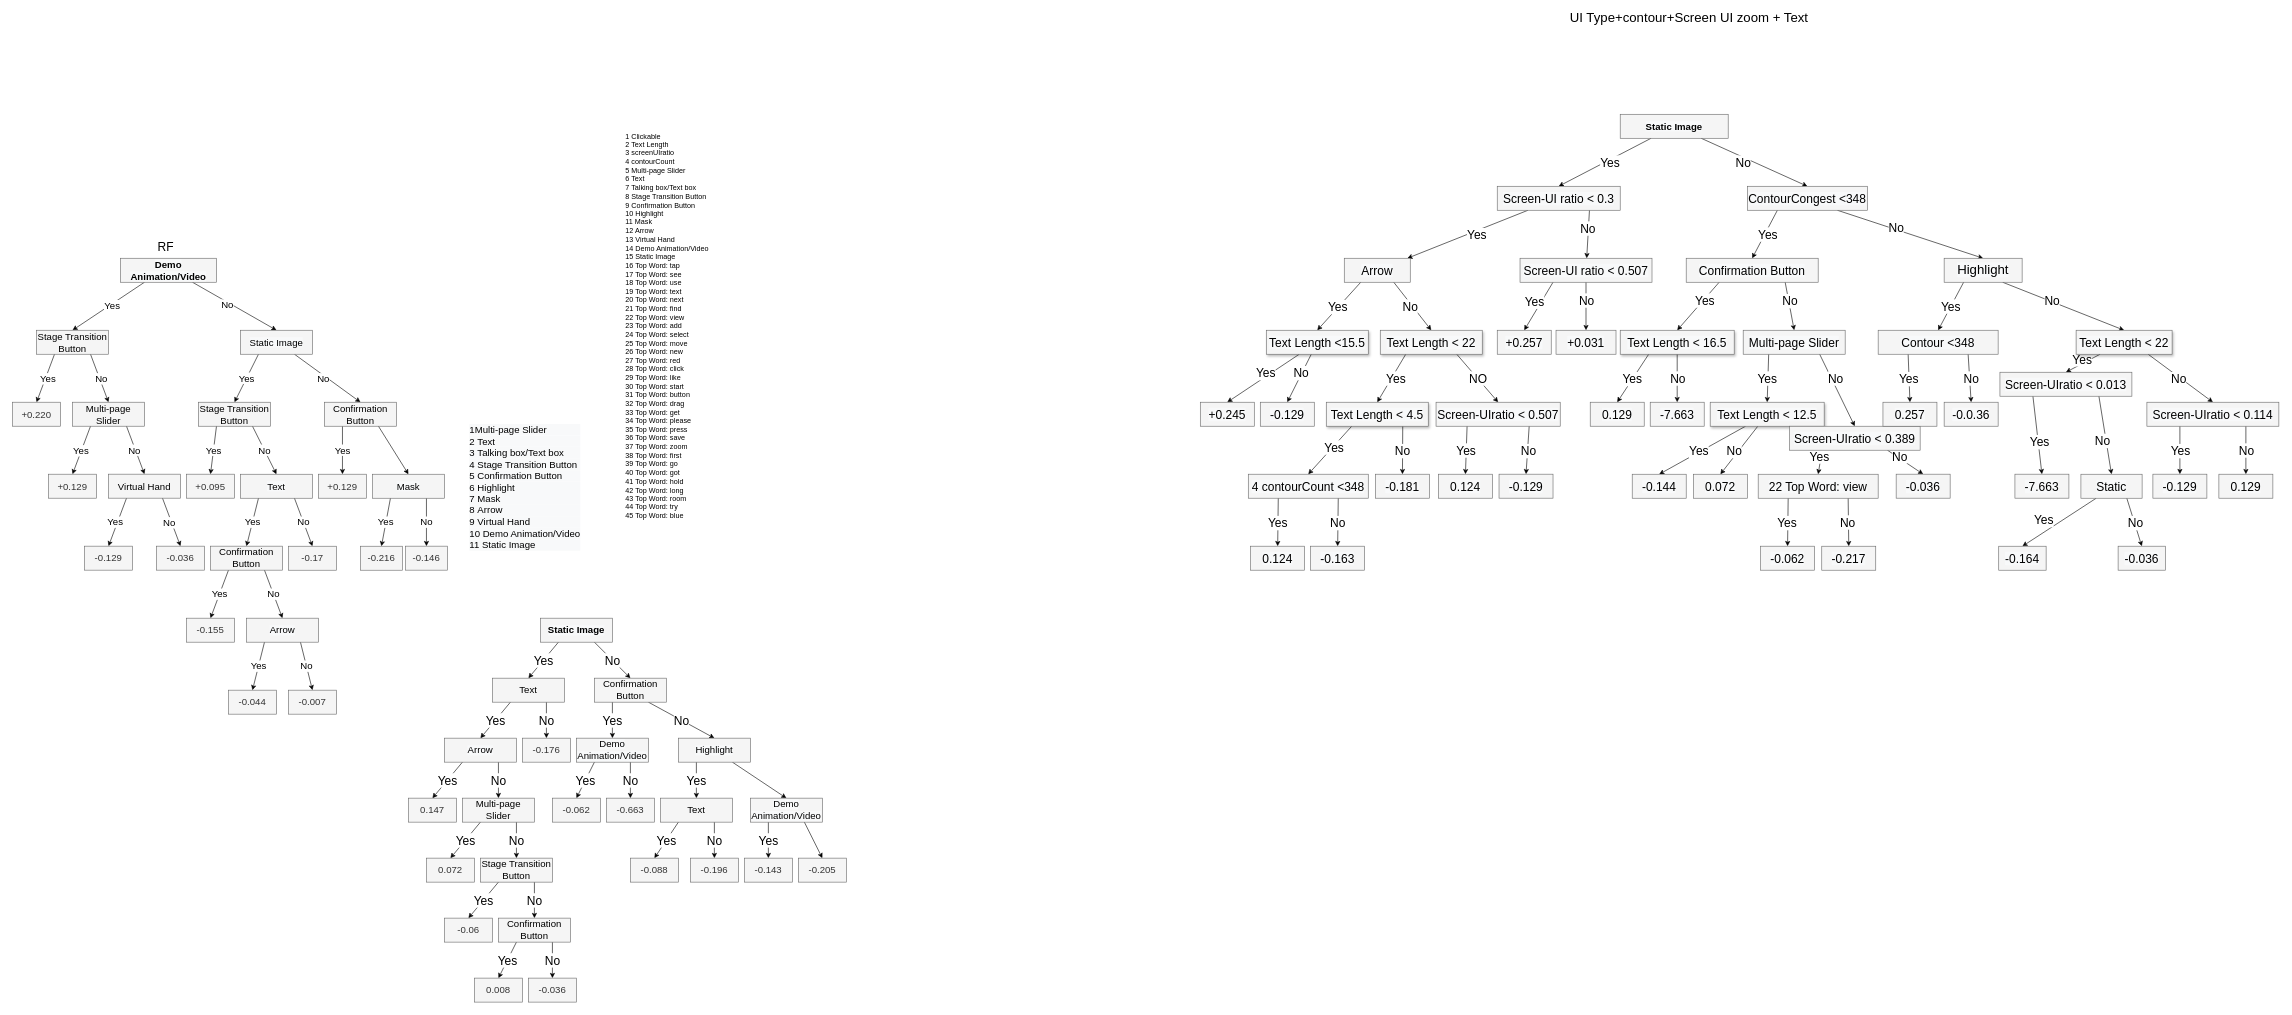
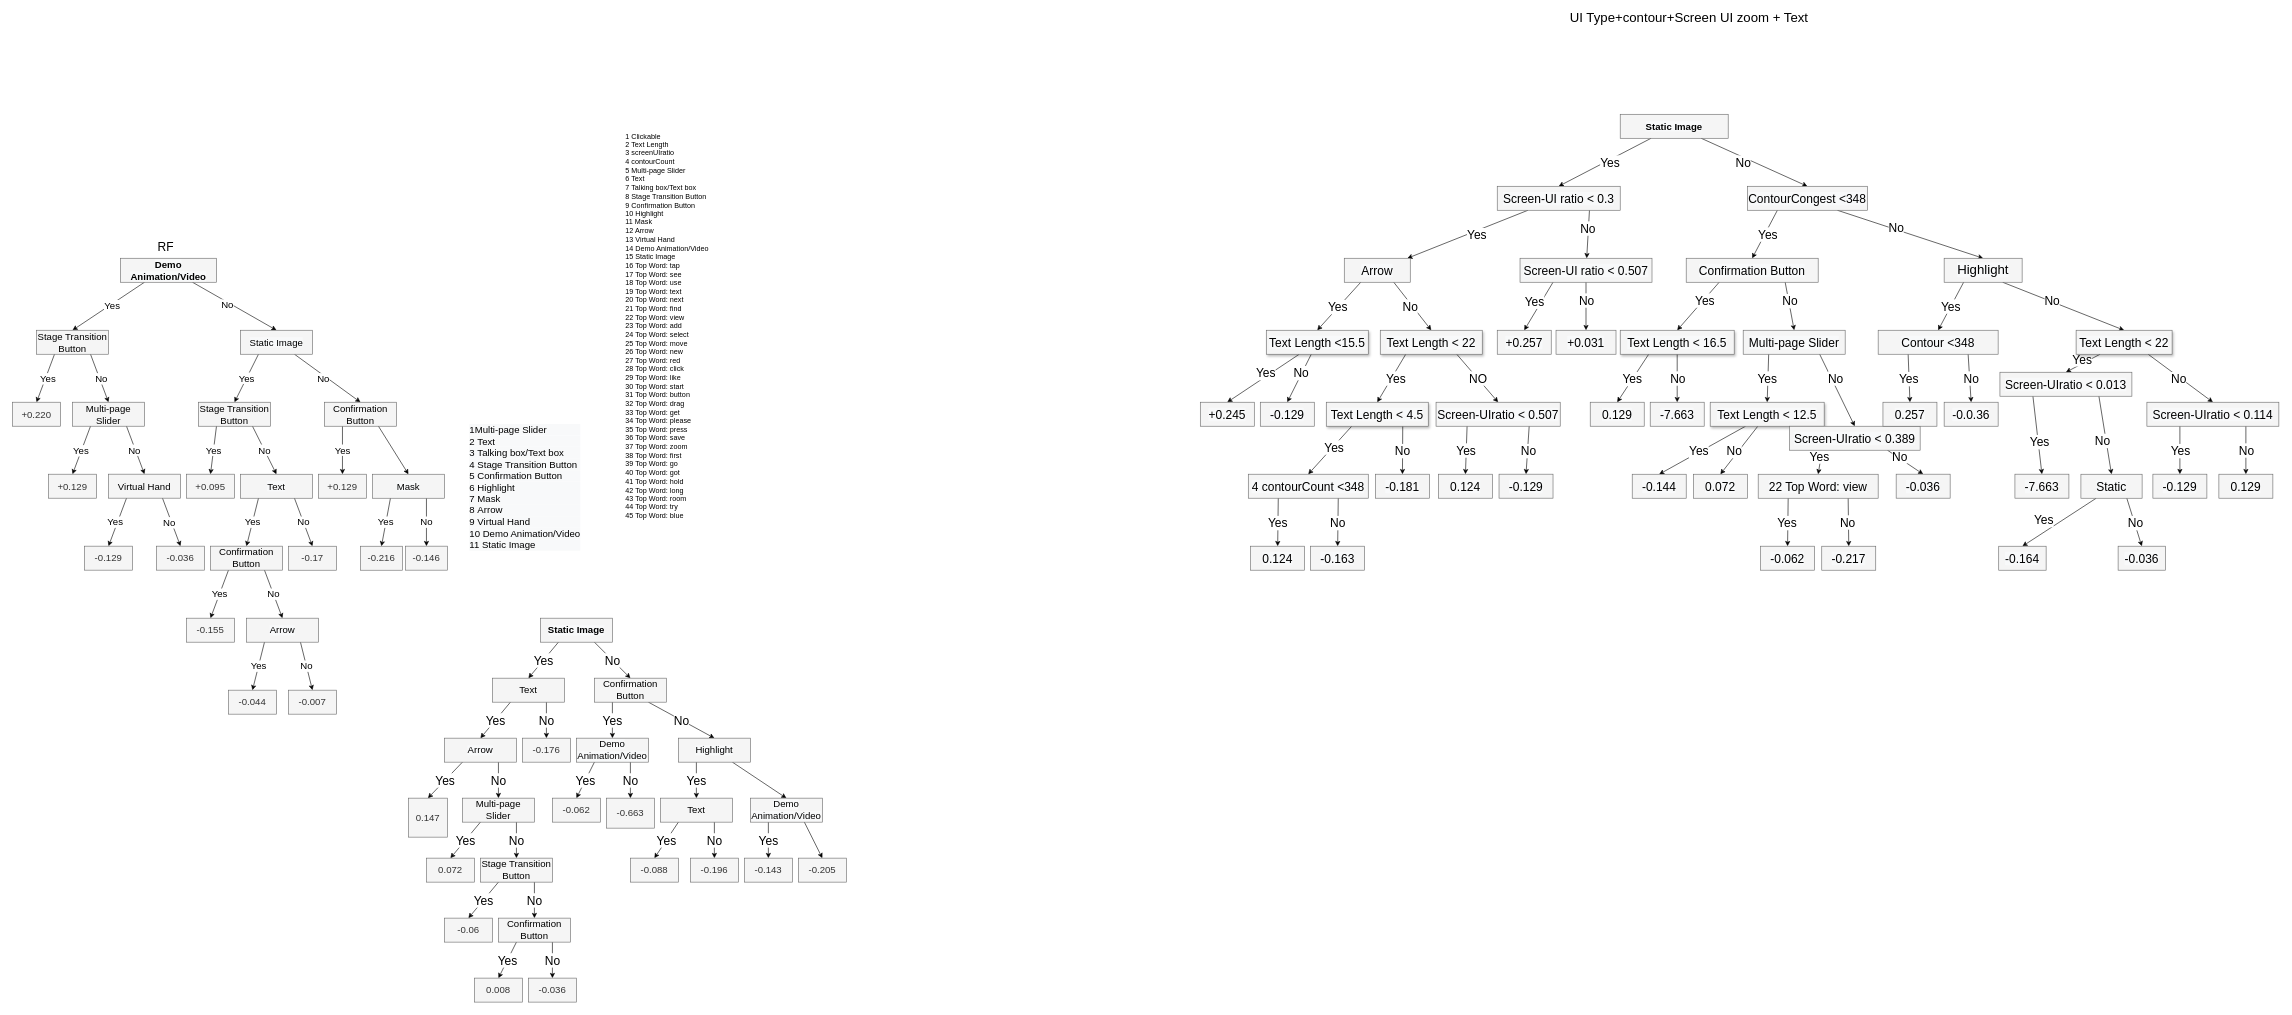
node "0.147": size 48x24 -> 39x39
node "-0.663": size 48x24 -> 48x30
